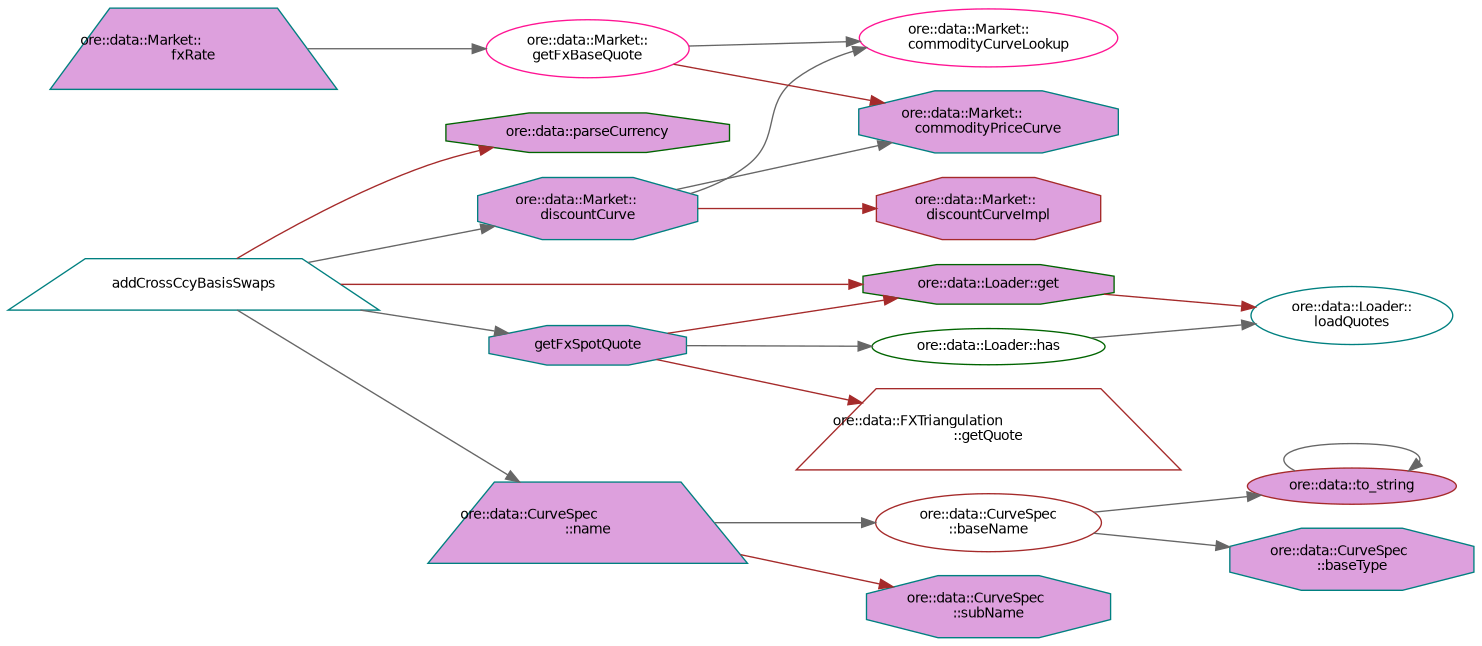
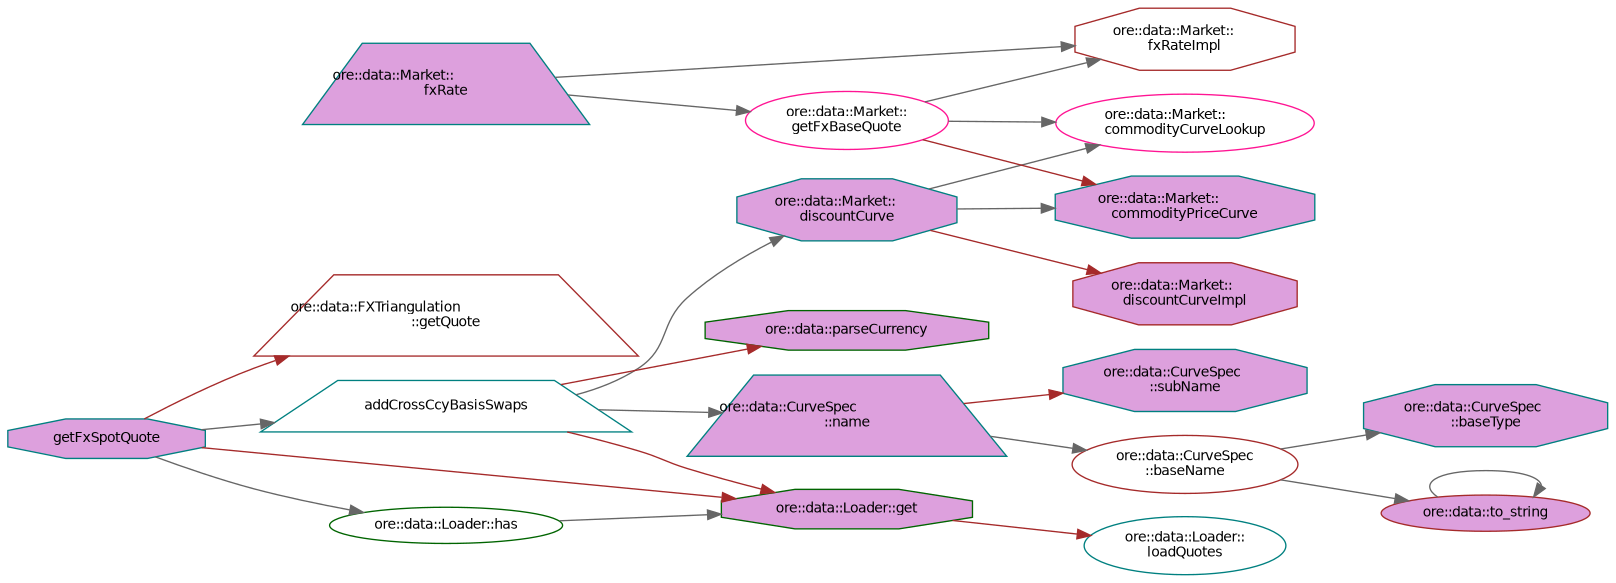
node "ore::data::Market:: fxRateImpl": added
edge "addCrossCcyBasisSwaps" -> "getFxSpotQuote": reversed
edge "ore::data::Loader::has" -> "ore::data::Loader:: loadQuotes": now "ore::data::Loader::has" -> "ore::data::Loader::get"
